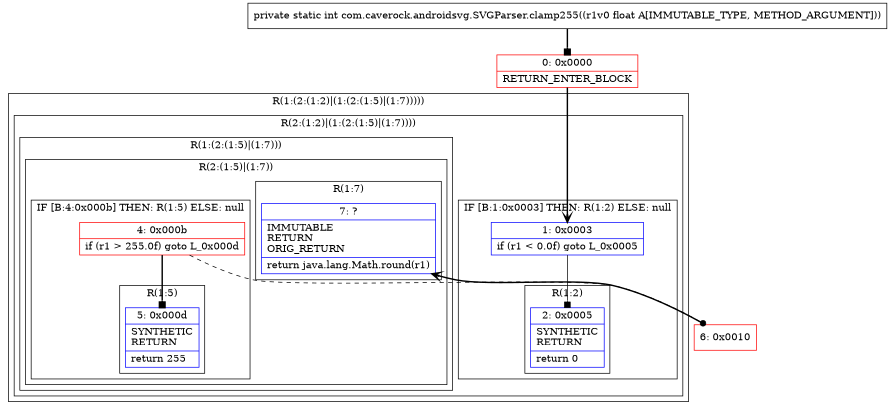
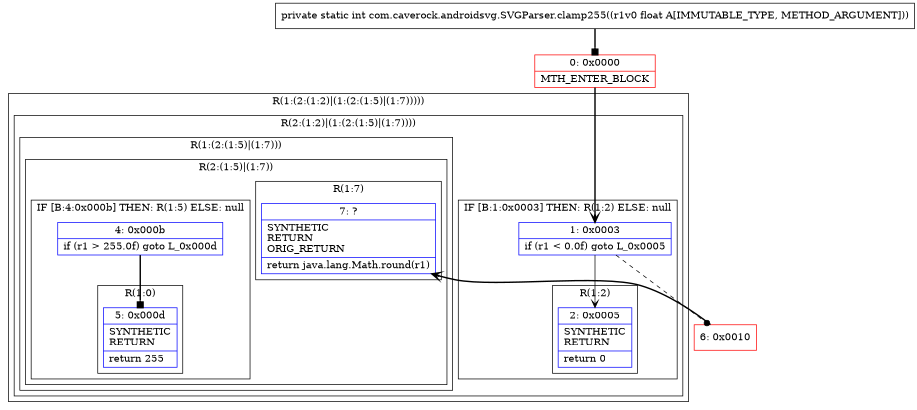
node "0: 0x0000": text "RETURN_ENTER_BLOCK" -> "MTH_ENTER_BLOCK"
node "7: ?": text "IMMUTABLE" -> "SYNTHETIC"
node "4: 0x000b": color red -> blue
edge "1: 0x0003" -> "2: 0x0005": arrowhead box -> vee
edge "4: 0x000b" -> "6: 0x0010": now "1: 0x0003" -> "6: 0x0010"
cluster "R(1:5)": label "R(1:5)" -> "R(1:0)"
